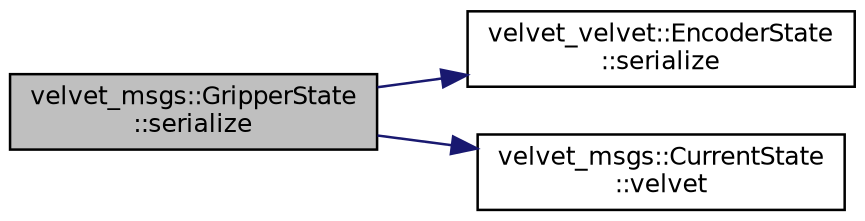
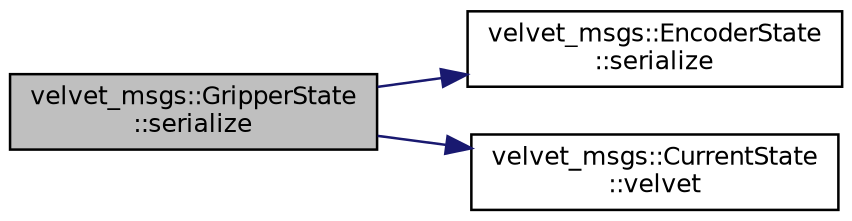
node "velvet_velvet::EncoderState ::serialize": label "velvet_velvet::EncoderState ::serialize" -> "velvet_msgs::EncoderState ::serialize"
